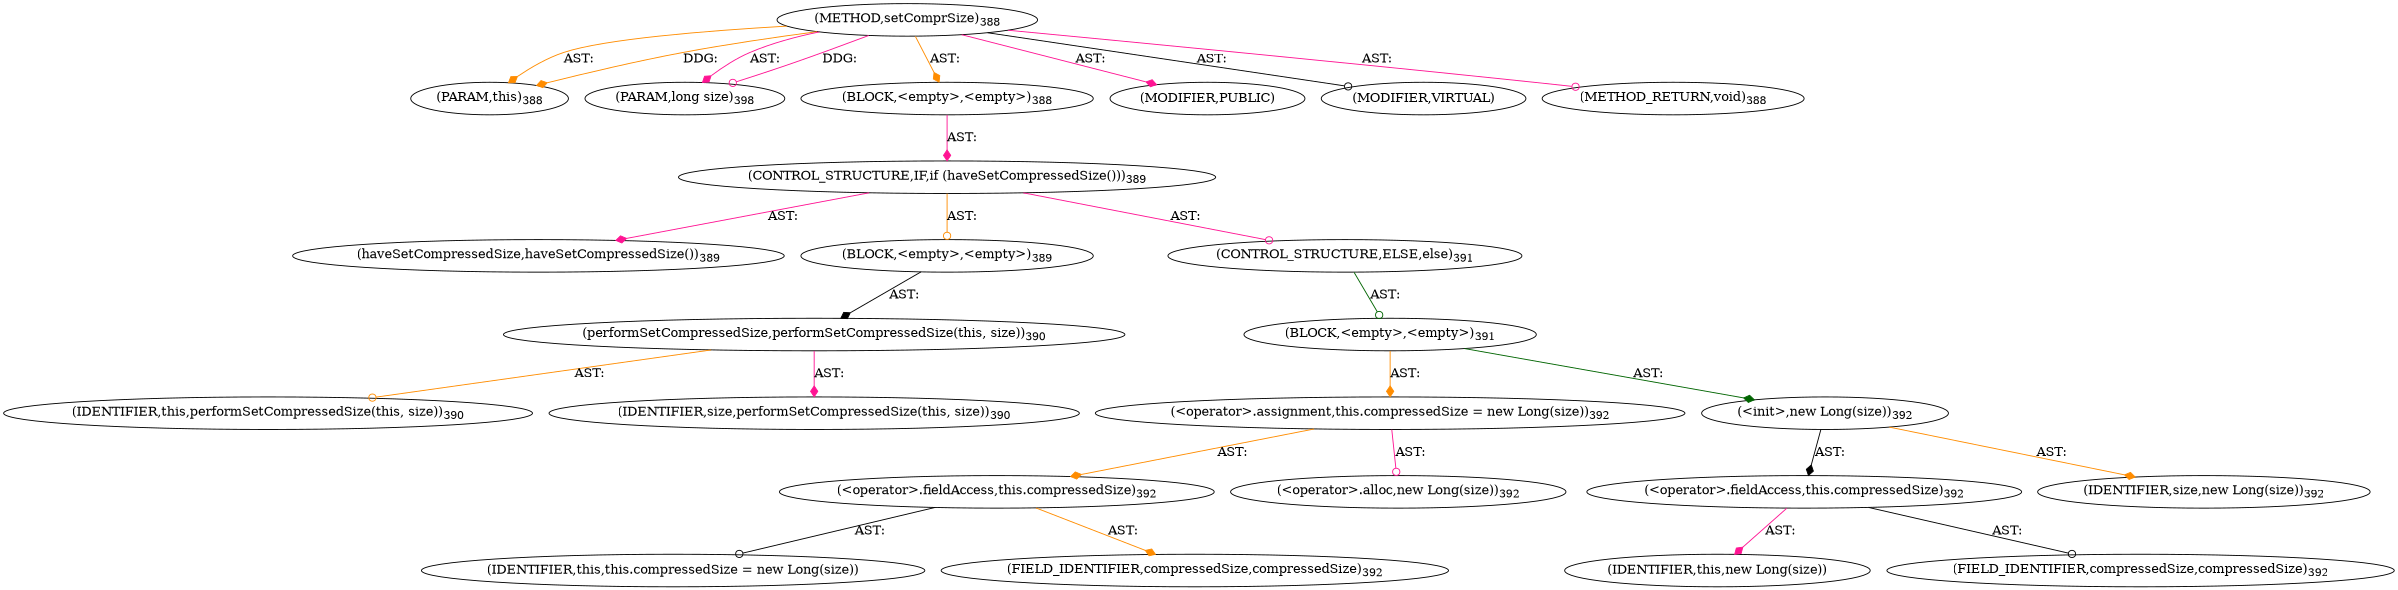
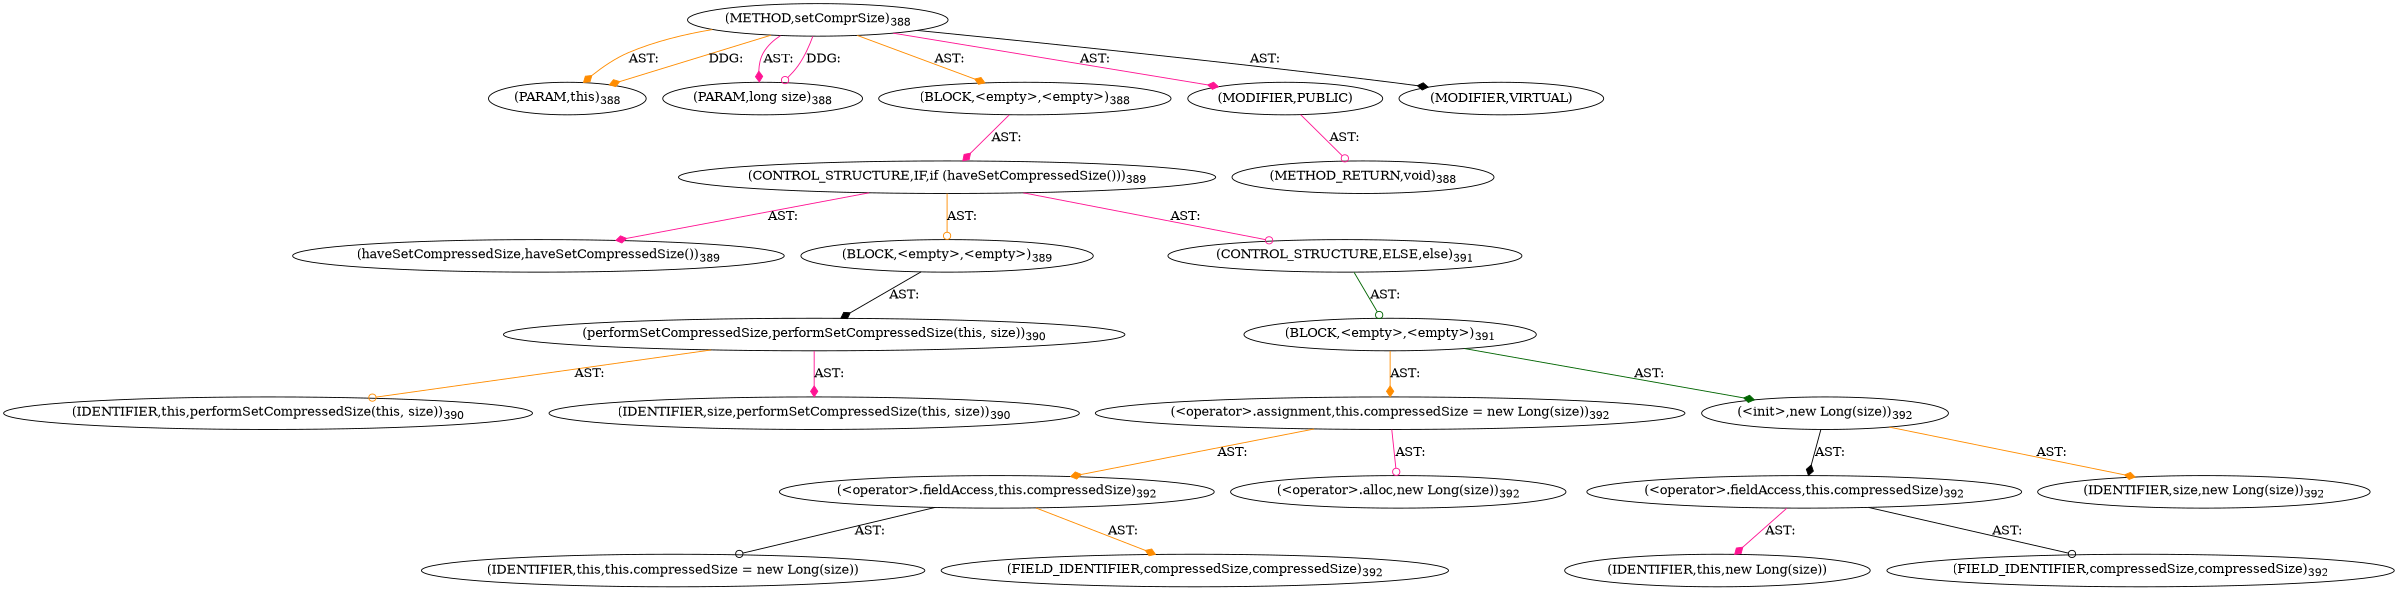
edge "(METHOD,setComprSize)" -> "(METHOD_RETURN,void)": now "(MODIFIER,PUBLIC)" -> "(METHOD_RETURN,void)"
edge "(METHOD,setComprSize)" -> "(MODIFIER,VIRTUAL)": arrowhead odot -> diamond
node "(PARAM,long size)": text "398" -> "388"
